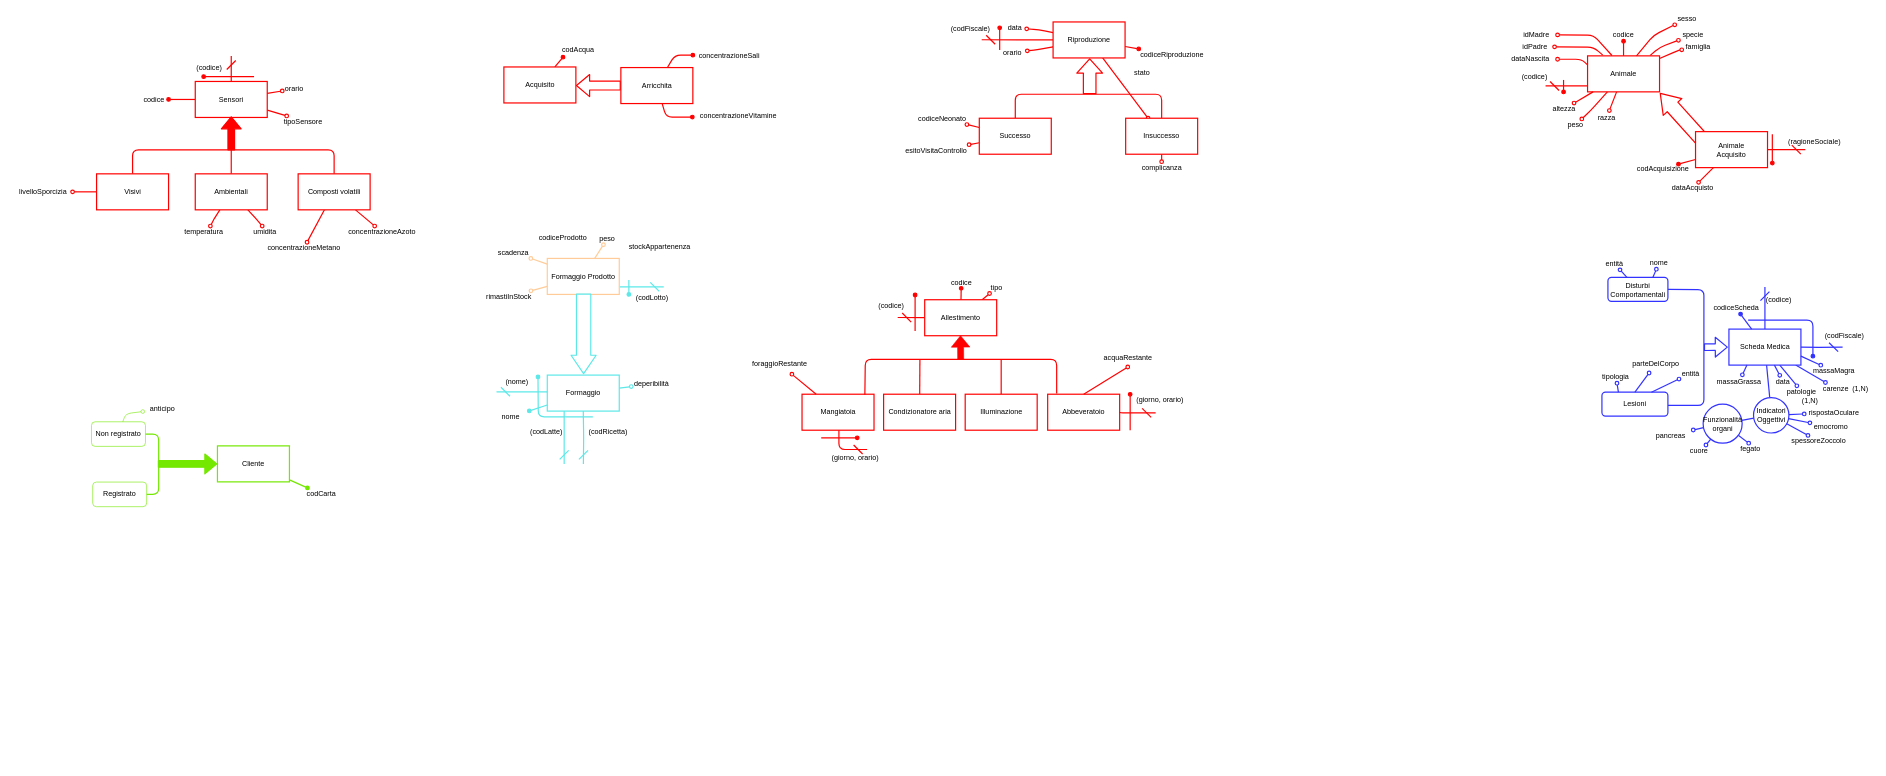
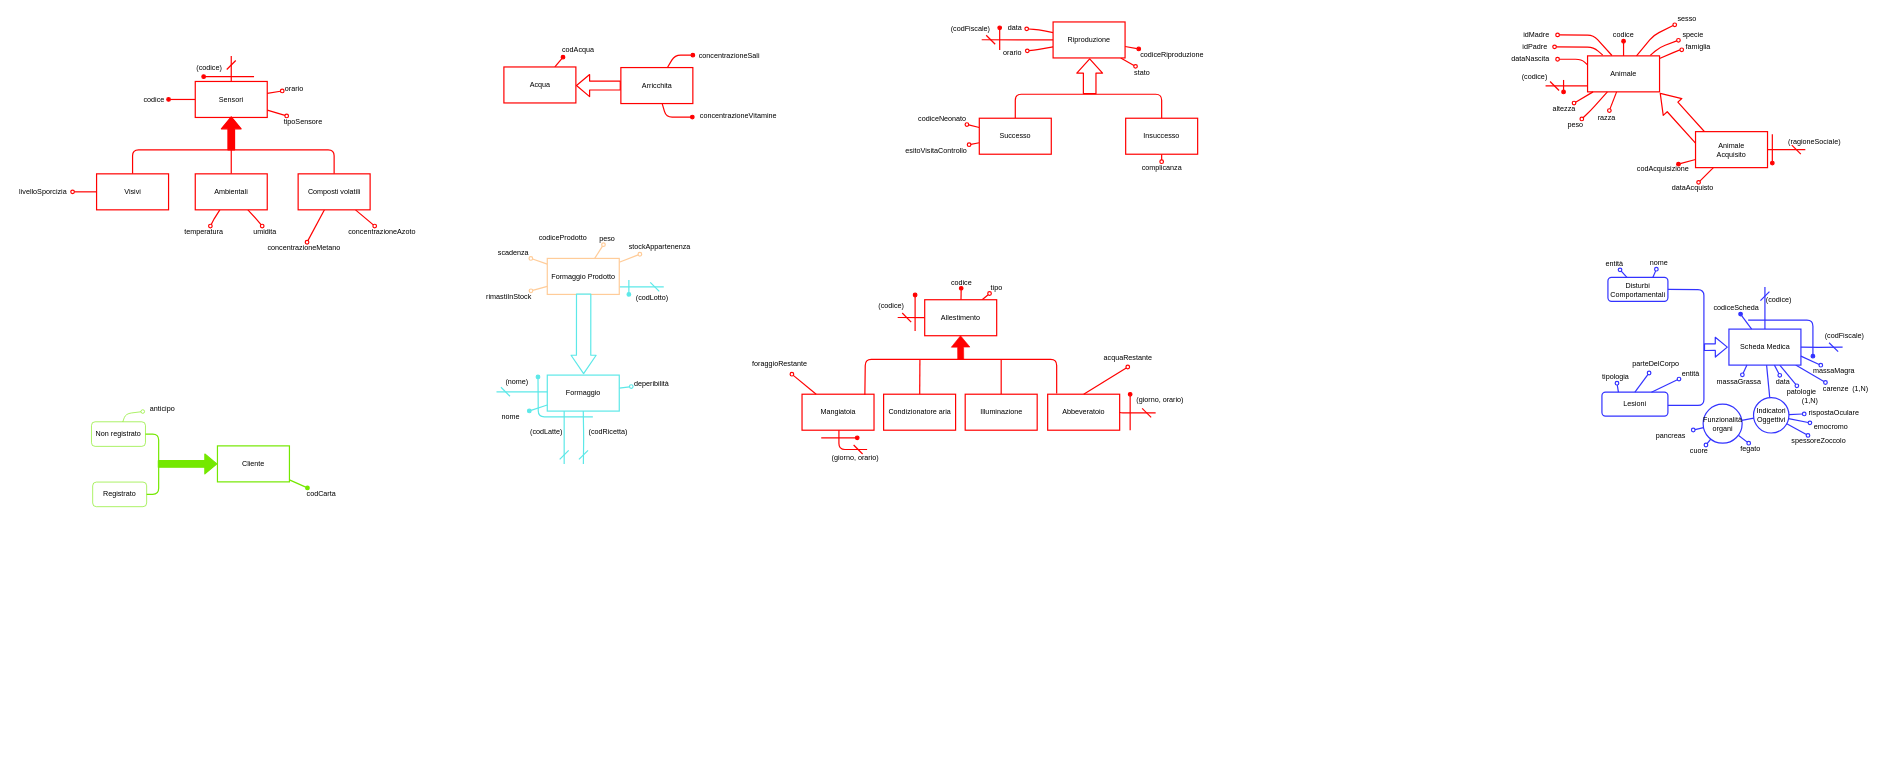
node "Acquisito": label "Acquisito" -> "Acqua"
edge "Riproduzione" -> "Insuccesso": now "Riproduzione" -> "stato"
edge "Formaggio Prodotto" -> "stockAppartenenza": added
